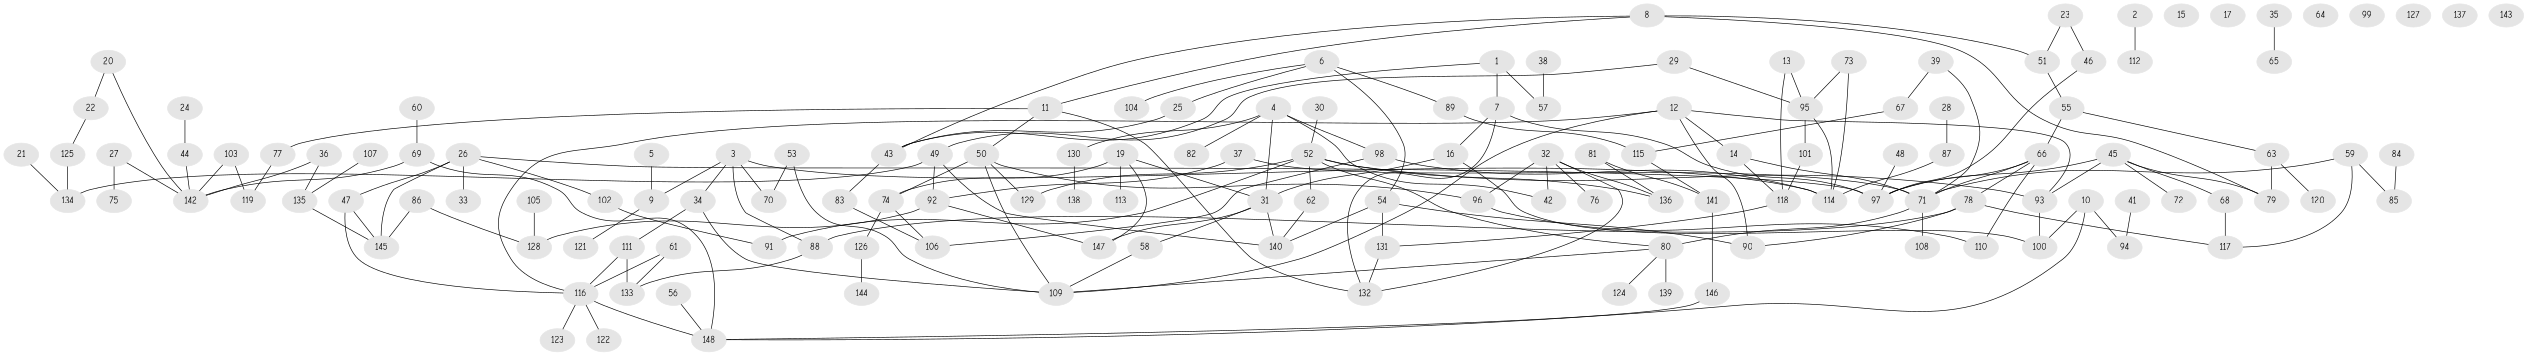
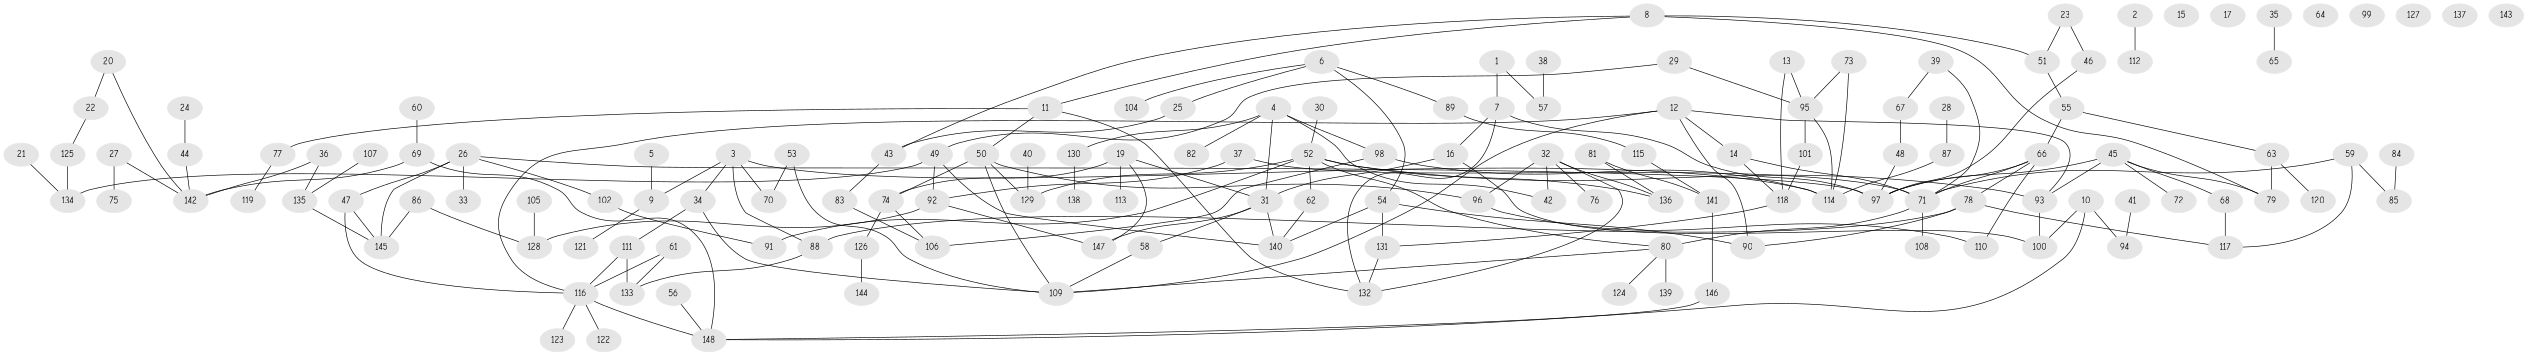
edge "1" -- "43": removed
edge "67" -- "115": now "67" -- "48"
node "103": removed
node "40": added
